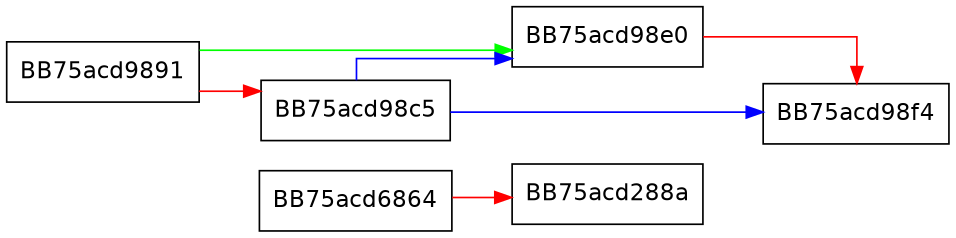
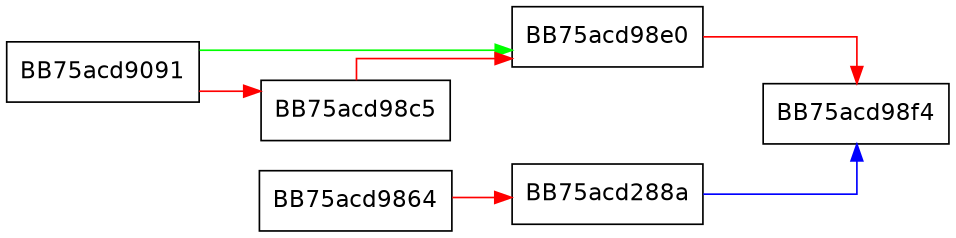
edge "BB75acd98c5" -> "BB75acd98e0": color blue -> red
node "BB75acd9891": label "BB75acd9891" -> "BB75acd9091"
edge "BB75acd98c5" -> "BB75acd98f4": now "BB75acd288a" -> "BB75acd98f4"
node "BB75acd6864": label "BB75acd6864" -> "BB75acd9864"
